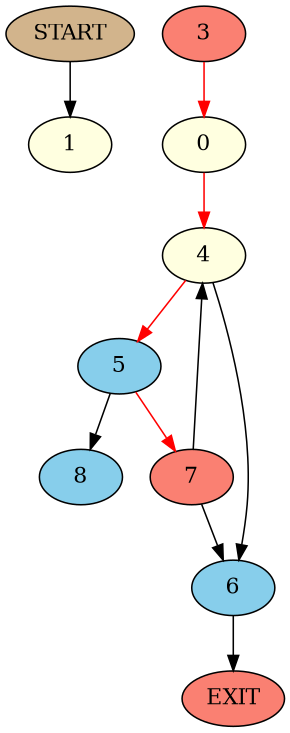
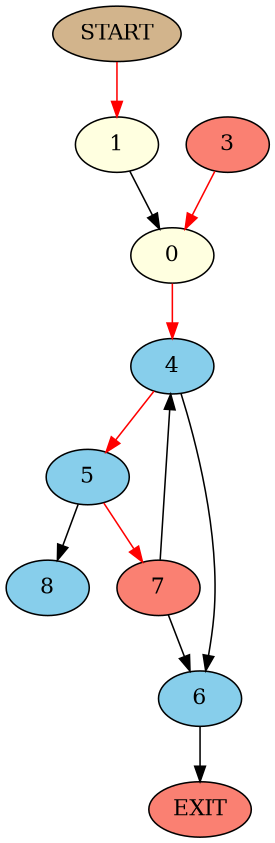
edge "START" -> "1": color black -> red
edge "1" -> "0": added
node "4": fillcolor lightyellow -> skyblue
